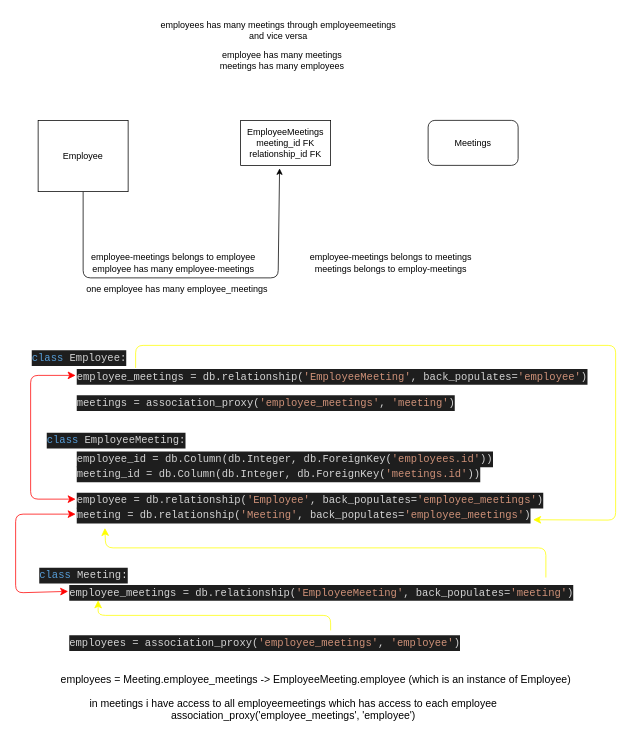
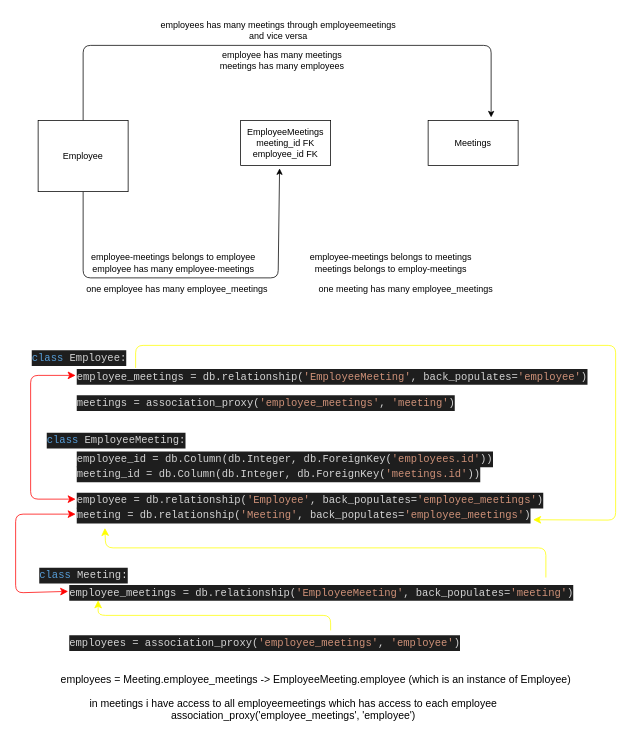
edge "Employee" -> "Meetings": added
node "EmployeeMeetings meeting_id FK relationship_id FK": label "EmployeeMeetings meeting_id FK relationship_id FK" -> "EmployeeMeetings meeting_id FK employee_id FK"
node "Meetings": shape rounded rectangle -> rectangle
node "one meeting has many employee_meetings": added
